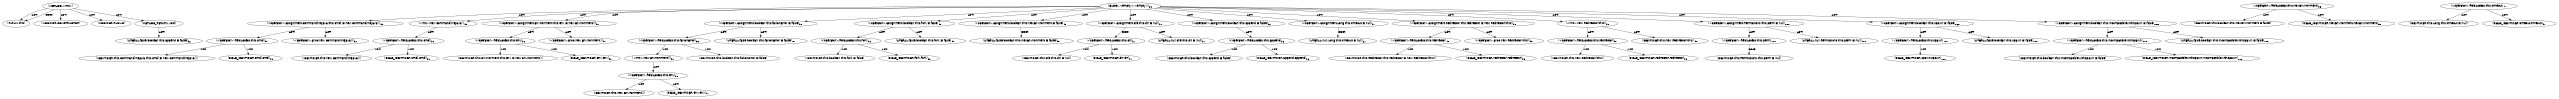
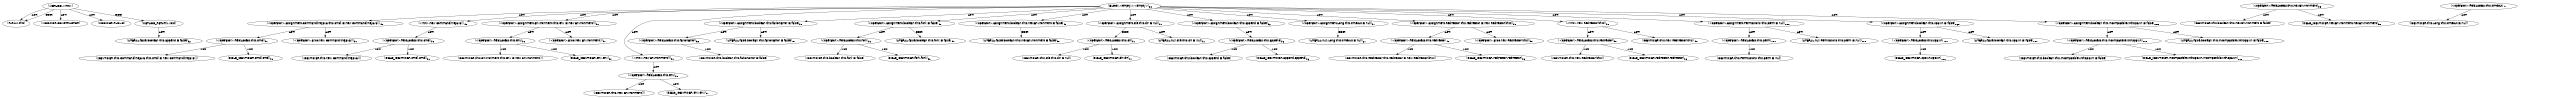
edge "(METHOD,<init>)" -> "(METHOD_RETURN,void)": label "AST: " -> "DDG: "
node "(FIELD_IDENTIFIER,timeout,timeout)": removed
edge "(<operator>.assignment,boolean this.fork = false)" -> "(LITERAL,false,boolean this.fork = false)": label "AST: " -> "DDG: "
edge "(<operator>.fieldAccess,this.failOnError)" -> "(<init>,new Environment())": now "(BLOCK,<empty>,<empty>)" -> "(<init>,new Environment())"
edge "(<operator>.fieldAccess,this.perm)" -> "(IDENTIFIER,this,Permissions this.perm = null)": label "DDG: " -> "AST: "
